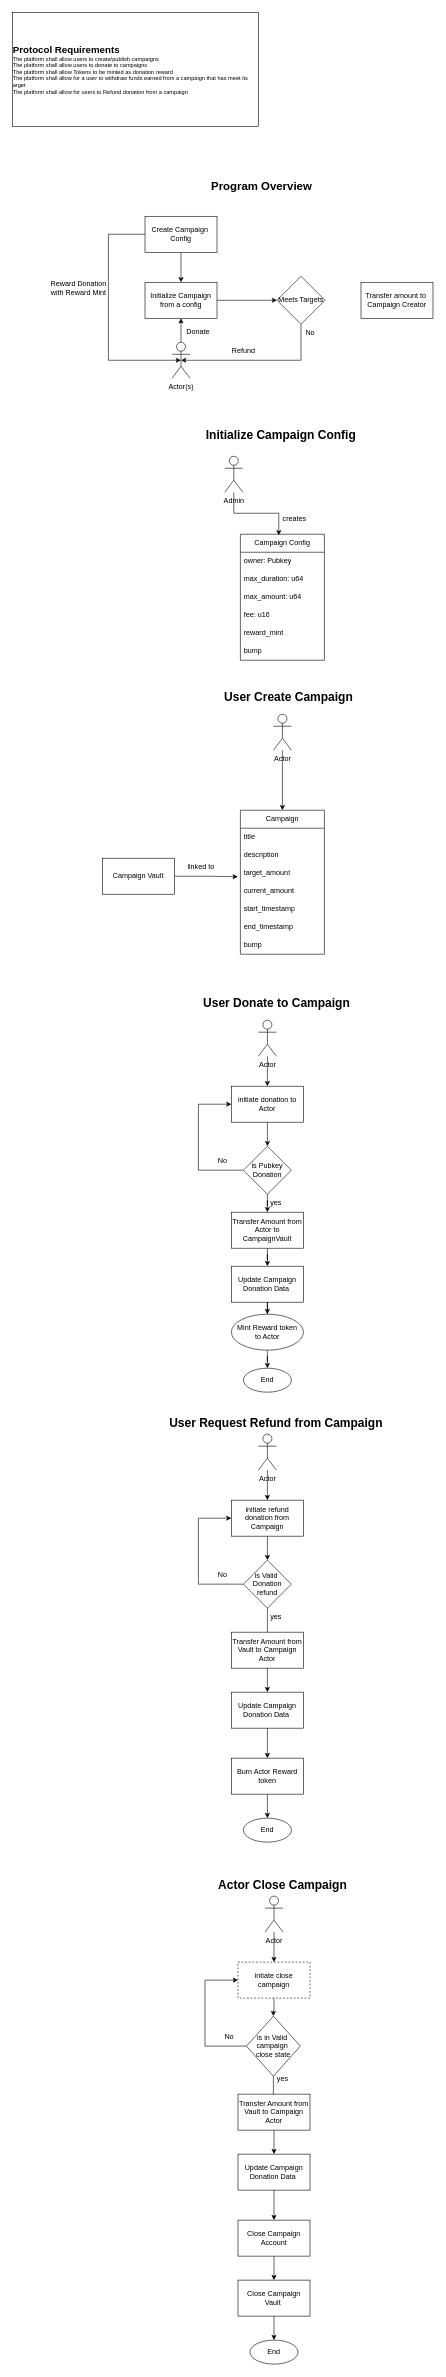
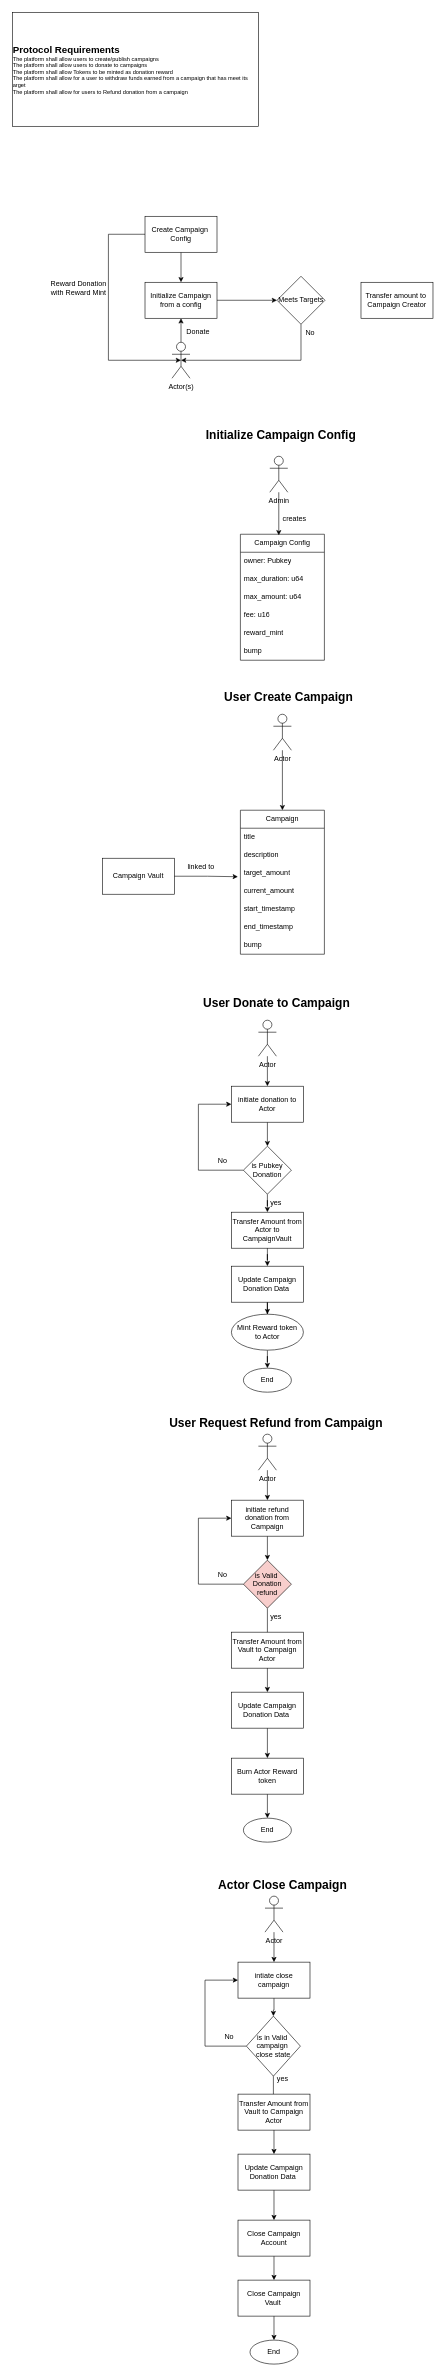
node "Program Overview": removed
node "Refund": removed
node "Admin": moved (234, 474) -> (279, 474)
node "is Valid Donation refund": fillcolor #ffffff -> #f8cecc
node "intiate close campaign": style dashed -> solid
